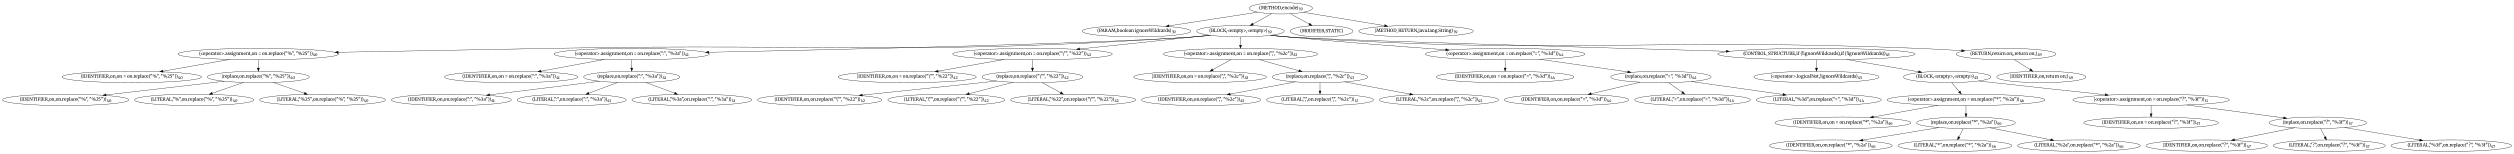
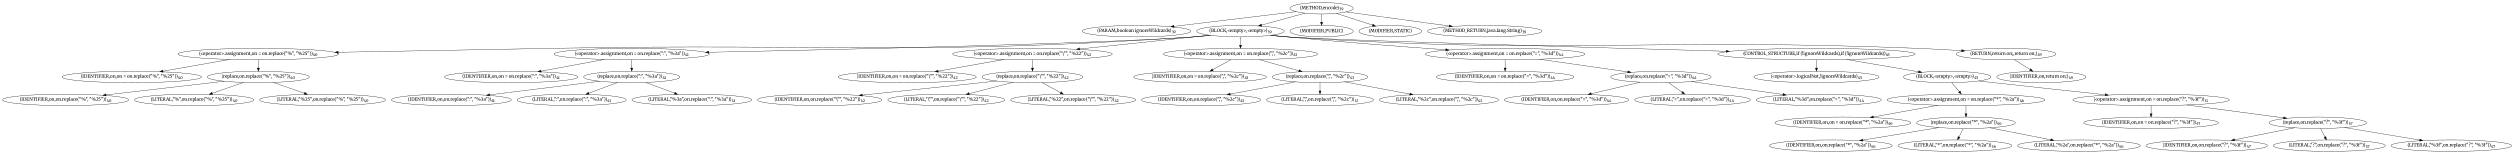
node "(MODIFIER,PUBLIC)": added
